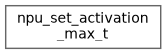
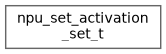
node "npu_set_activation _max_t": label "npu_set_activation _max_t" -> "npu_set_activation _set_t"
